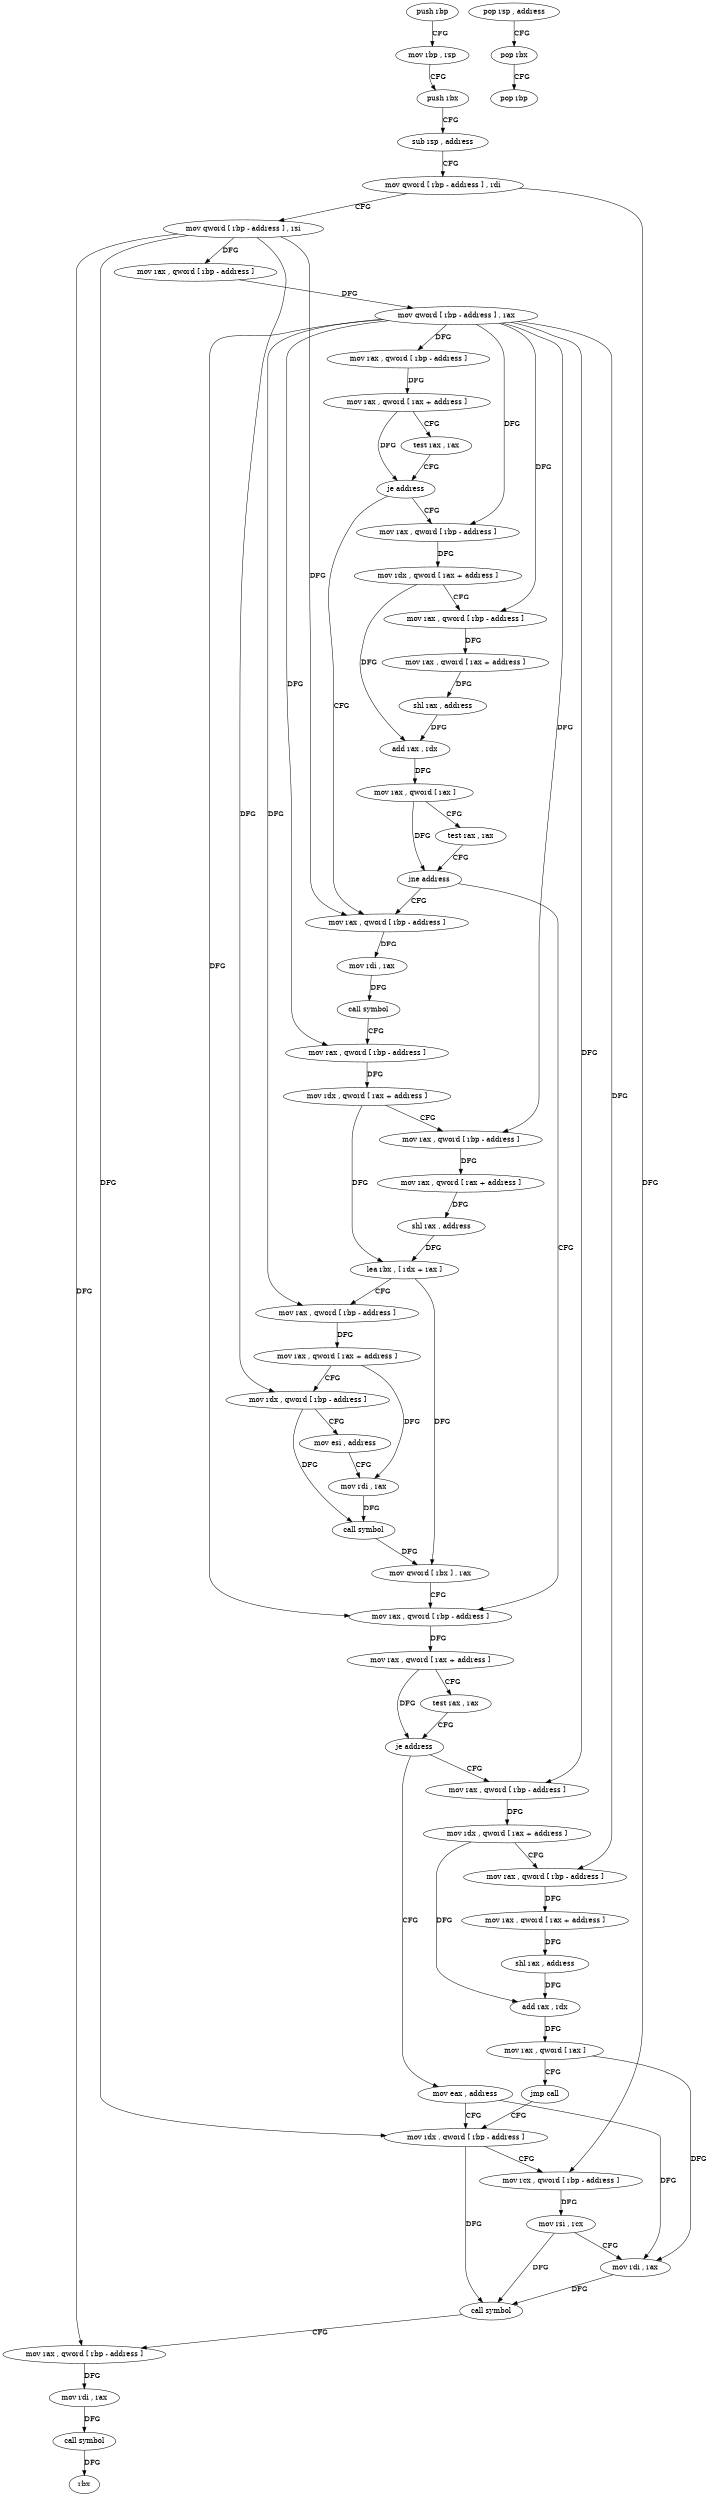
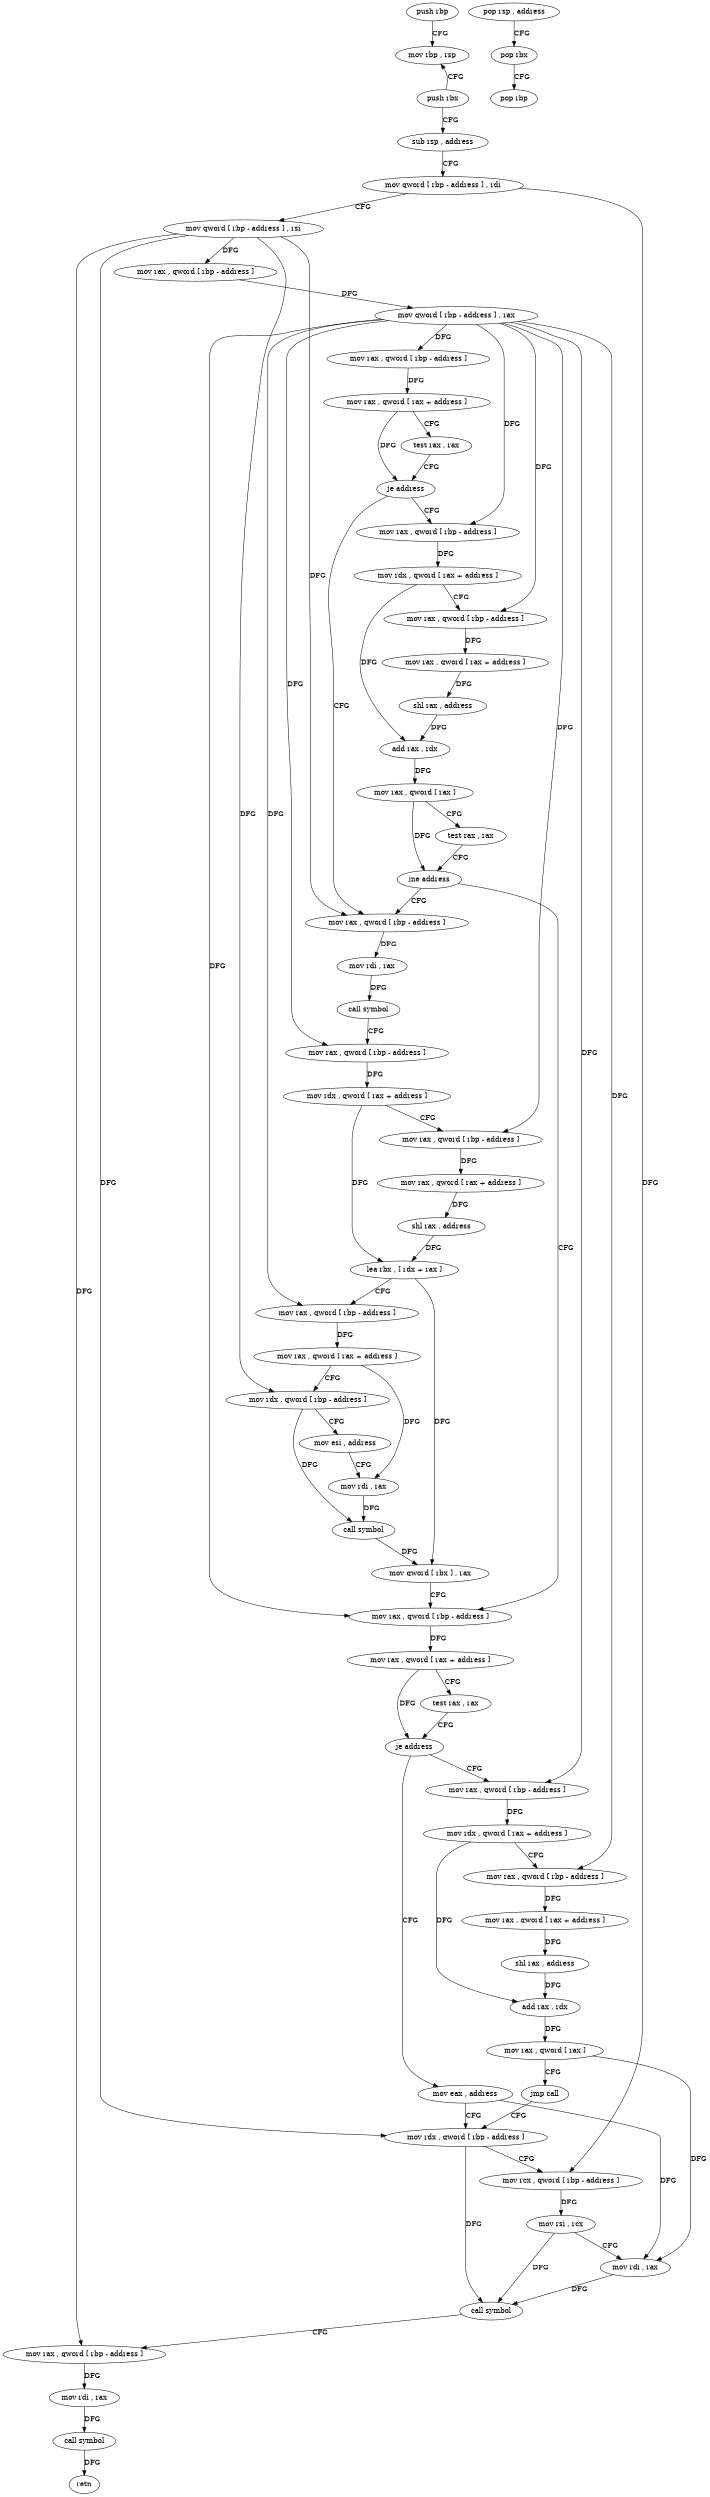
edge "mov rbp , rsp" -> "push rbx": reversed
node "rbx": label "rbx" -> "retn"
